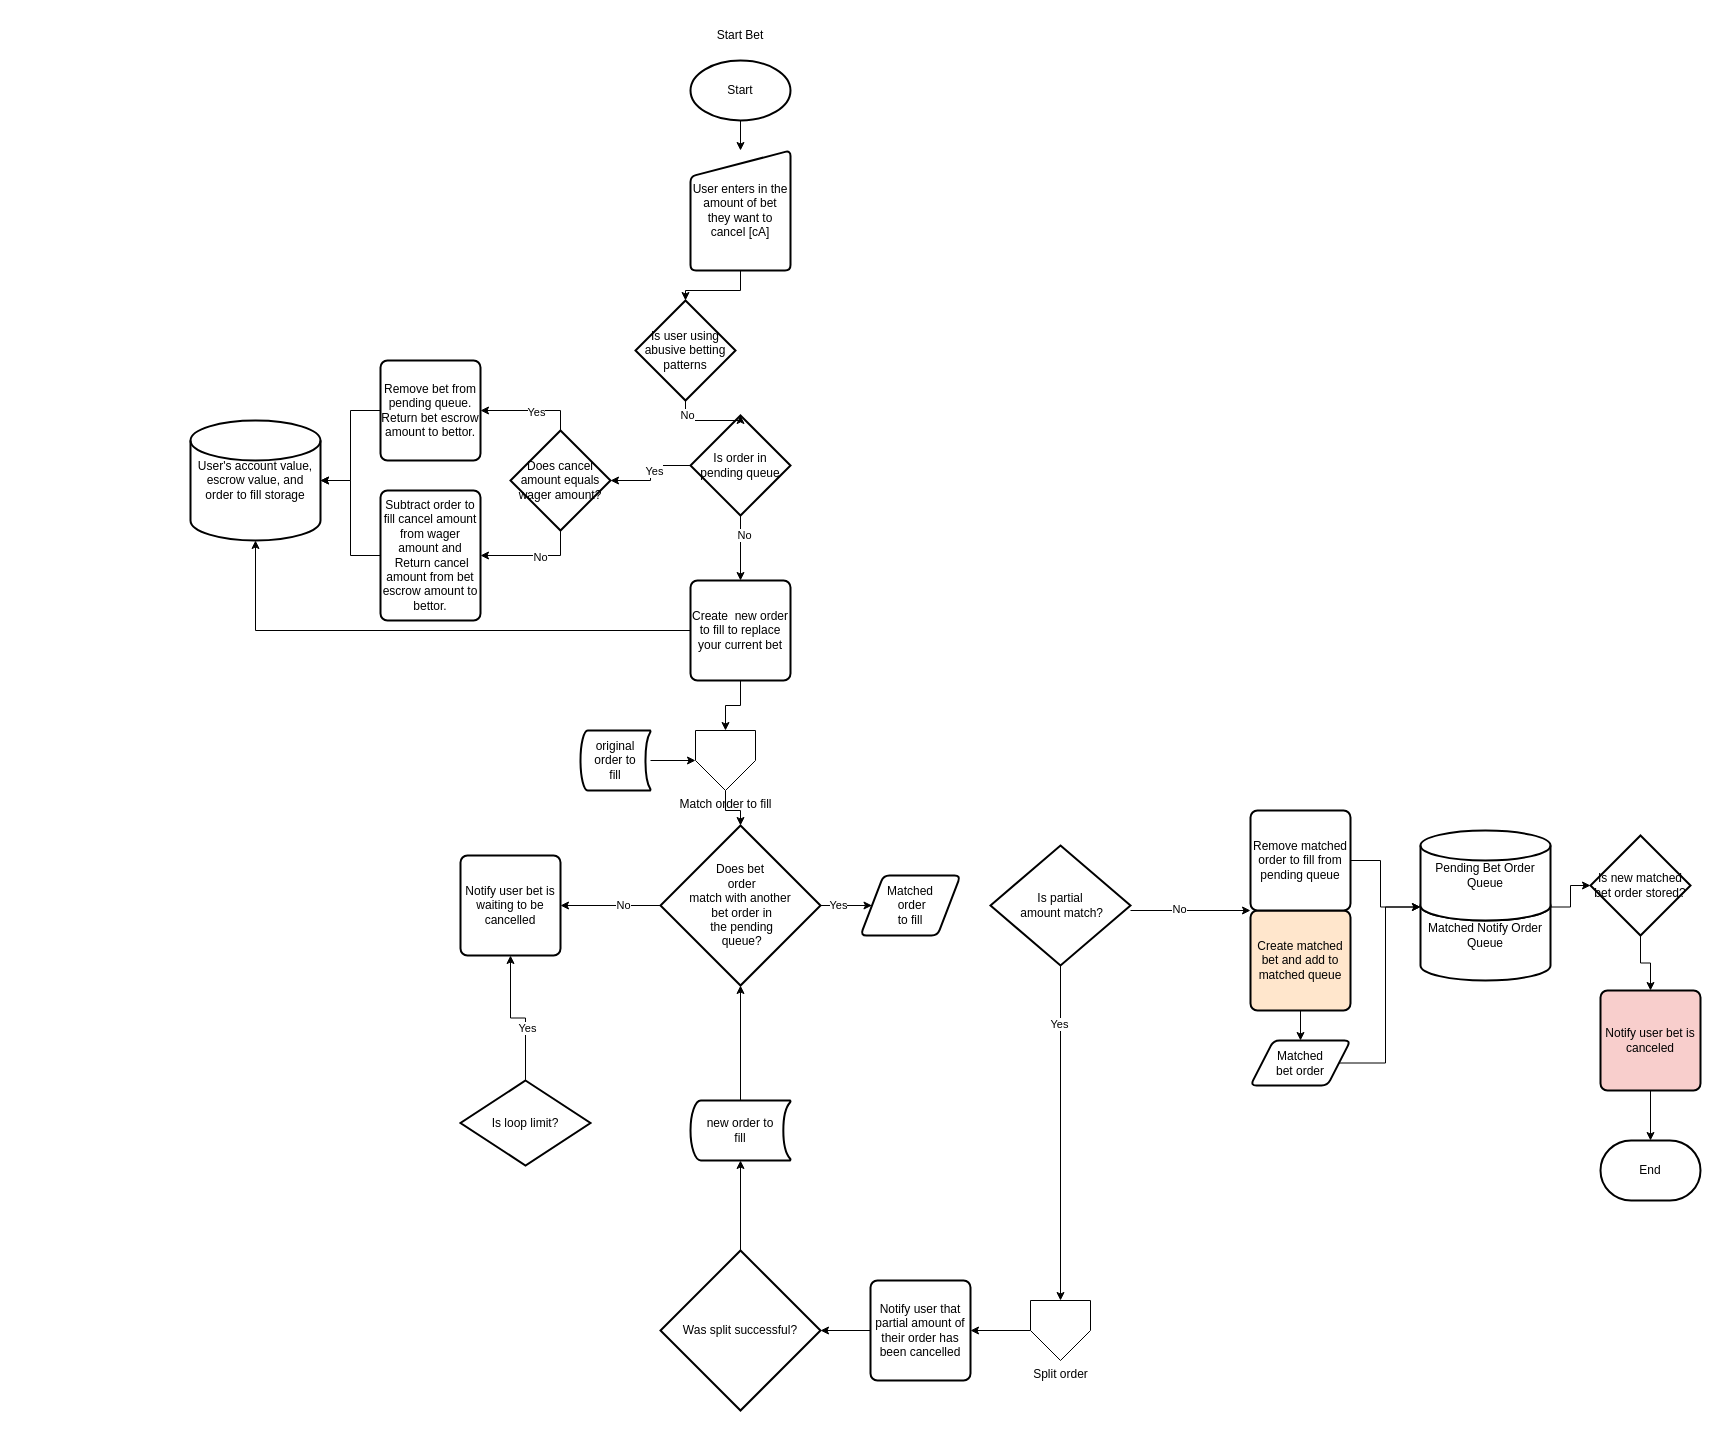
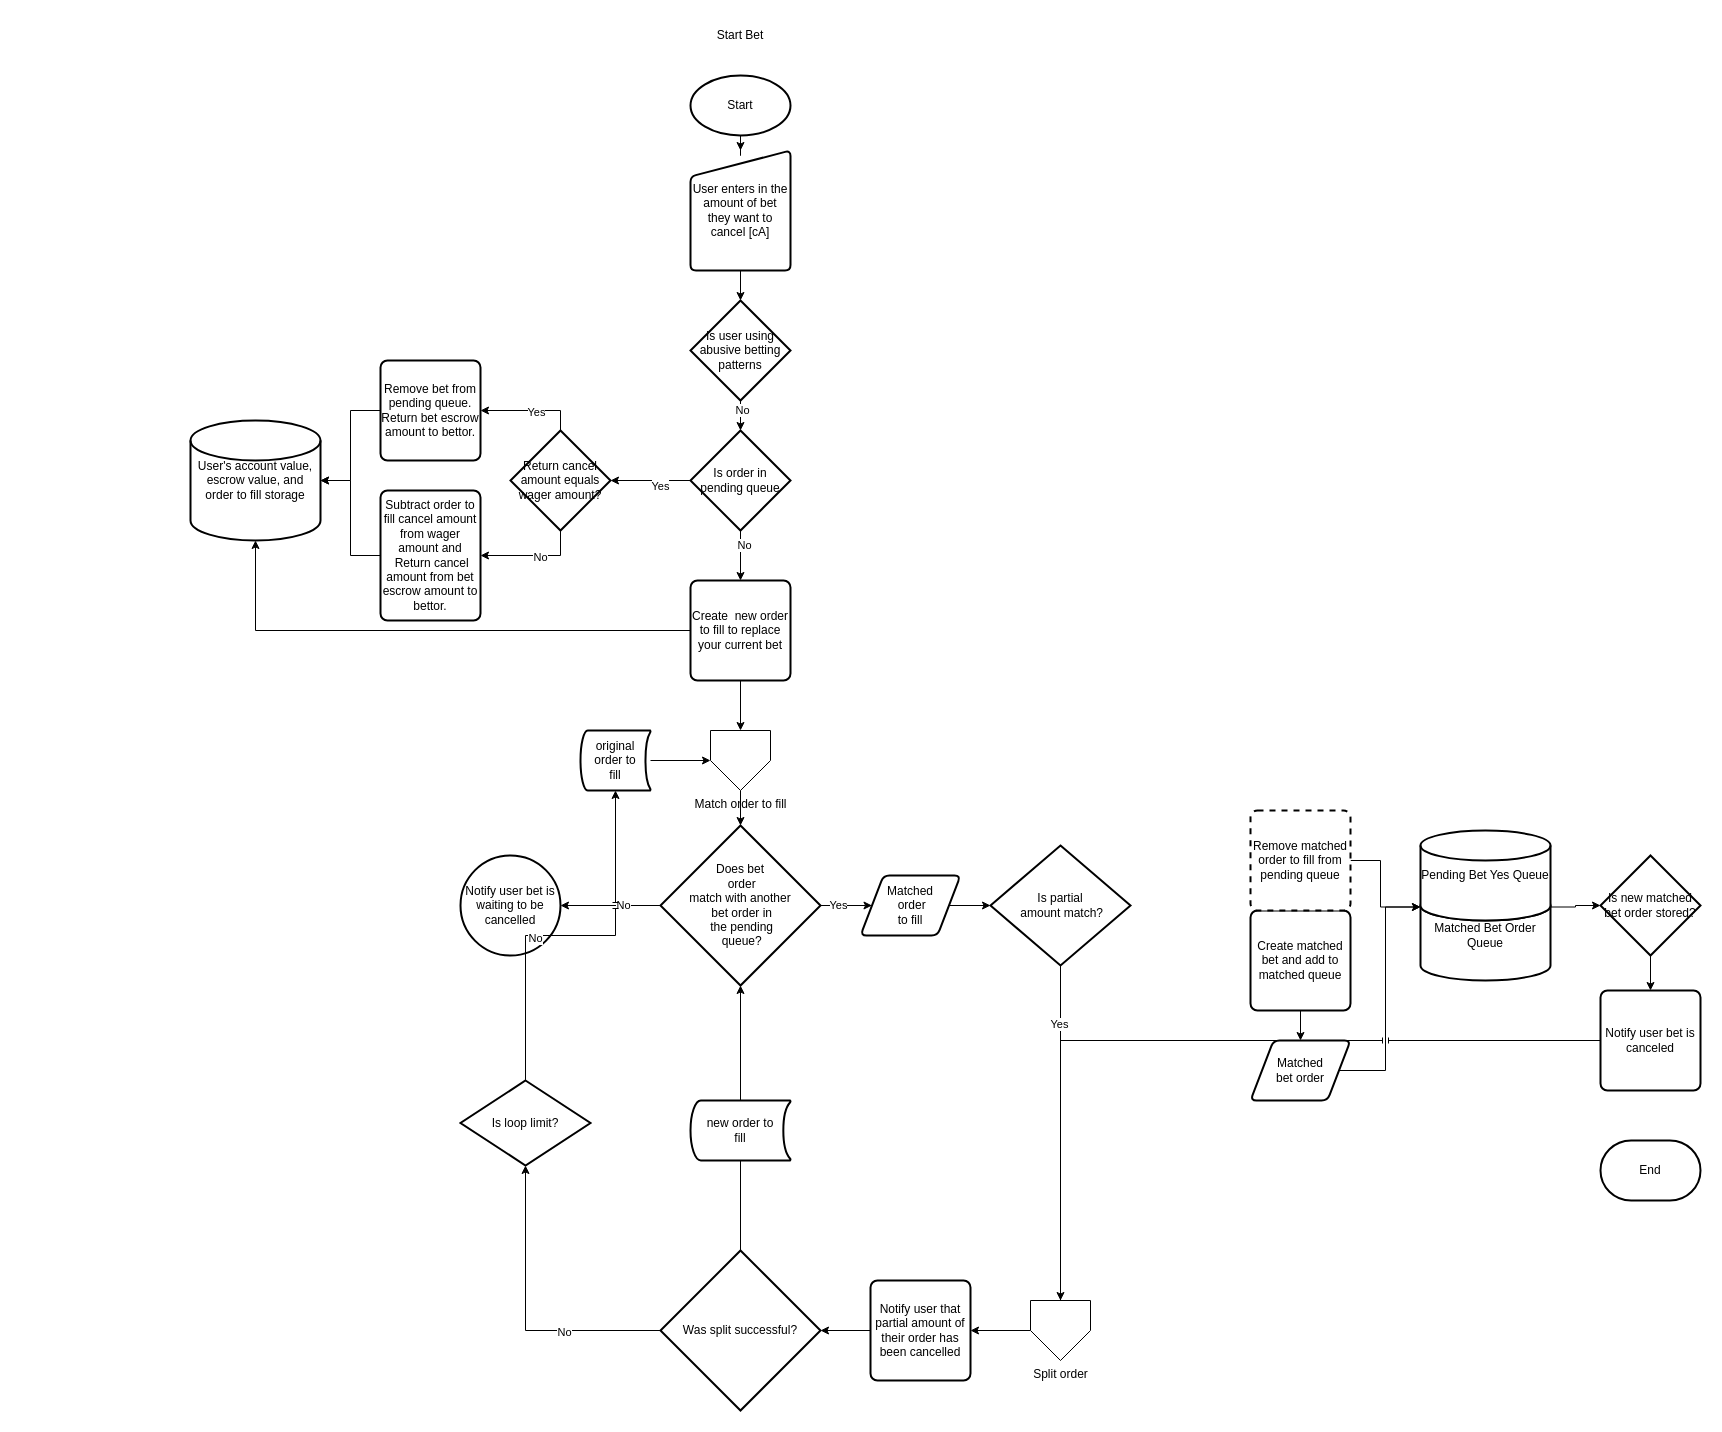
node "Start": moved (741, 91) -> (741, 106)
node "Is user using abusive betting patterns": moved (686, 351) -> (741, 351)
node "Is order in pending queue": moved (741, 466) -> (741, 481)
node "Does cancel amount equals wager amount?": label "Does cancel amount equals wager amount?" -> "Return cancel amount equals wager amount?"
node "Match order to fill": moved (726, 761) -> (741, 761)
node "Remove matched order to fill from pending queue": style solid -> dashed
node "Pending Bet Order Queue": label "Pending Bet Order Queue" -> "Pending Bet Yes Queue"
node "Is new matched bet order stored?": moved (1641, 886) -> (1651, 906)
node "Notify user bet is waiting to be cancelled": shape rounded rectangle -> ellipse
edge "Matched order to fill" -> "Is partial amount match?": added
edge "Is partial amount match?" -> "Remove matched order to fill from pending queue": removed, label "No"
edge "Is loop limit?" -> "original order to fill": added, label "No"
node "Matched Notify Order Queue": label "Matched Notify Order Queue" -> "Matched Bet Order Queue"
node "Create matched bet and add to matched queue": fillcolor #ffe6cc -> #ffffff
edge "Is loop limit?" -> "Notify user bet is waiting to be cancelled": removed, label "Yes"
edge "Is partial amount match?" -> "Split order": arrowhead classic -> none
node "Notify user bet is canceled": fillcolor #f8cecc -> #ffffff
node "Matched bet order": size 100x45 -> 100x60
edge "Notify user bet is canceled" -> "End": now "Notify user bet is canceled" -> "Split order"
edge "Was split successful?" -> "new order to fill": arrowhead classic -> none
edge "Was split successful?" -> "Is loop limit?": added, label "No"
